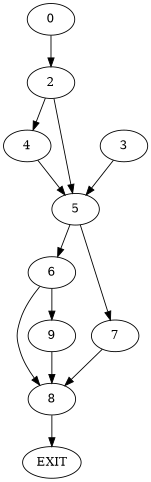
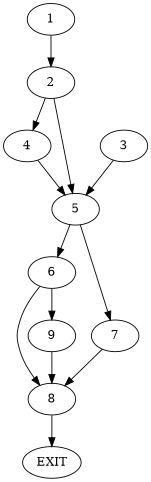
node "0": label "0" -> "1"
